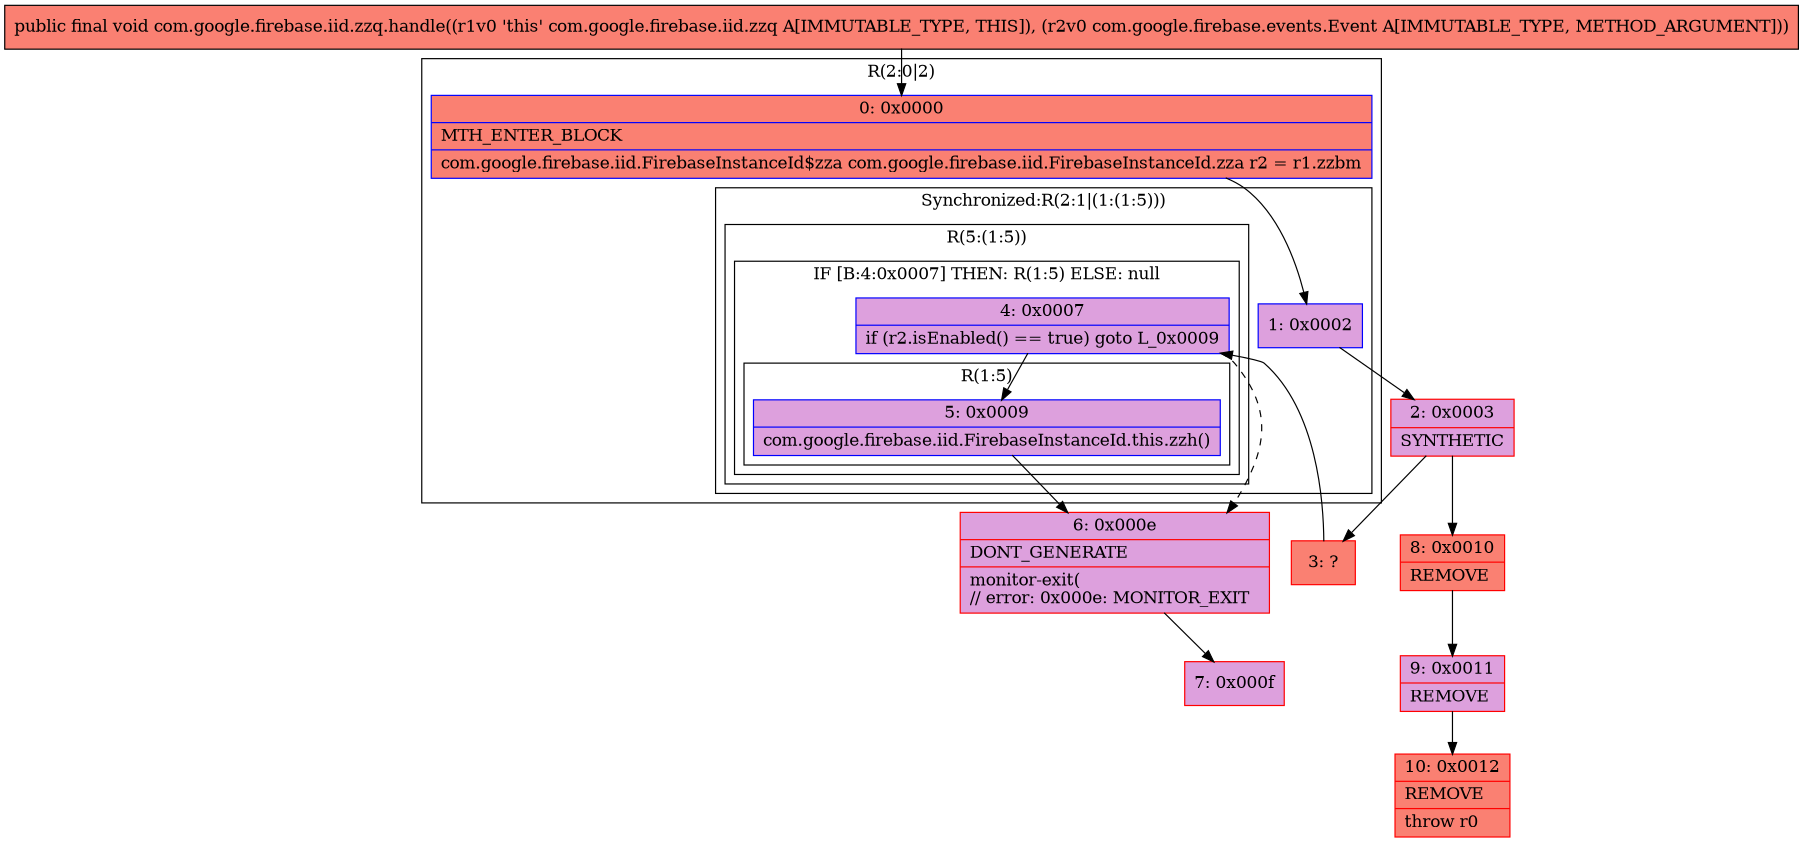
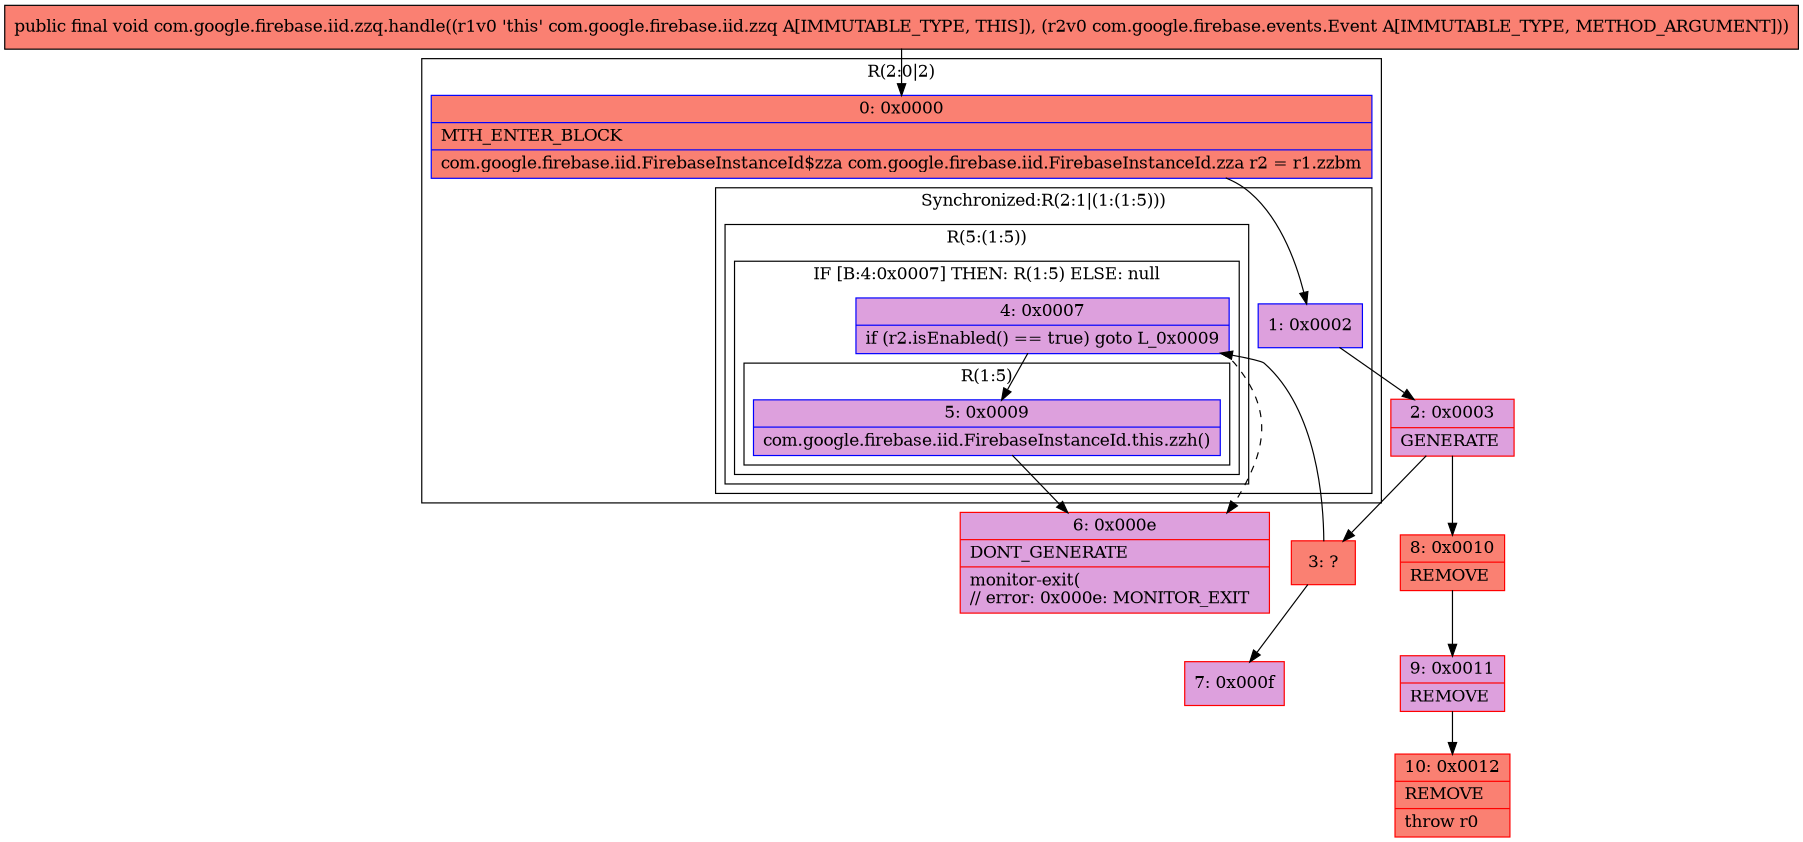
node "2: 0x0003": text "SYNTHETIC" -> "GENERATE"
edge "6: 0x000e" -> "7: 0x000f": now "3: ?" -> "7: 0x000f"
